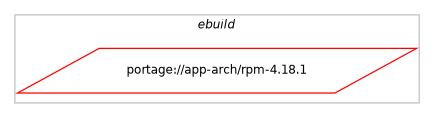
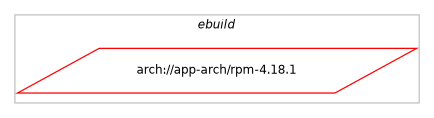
node "portage://app-arch/rpm-4.18.1": label "portage://app-arch/rpm-4.18.1" -> "arch://app-arch/rpm-4.18.1"
